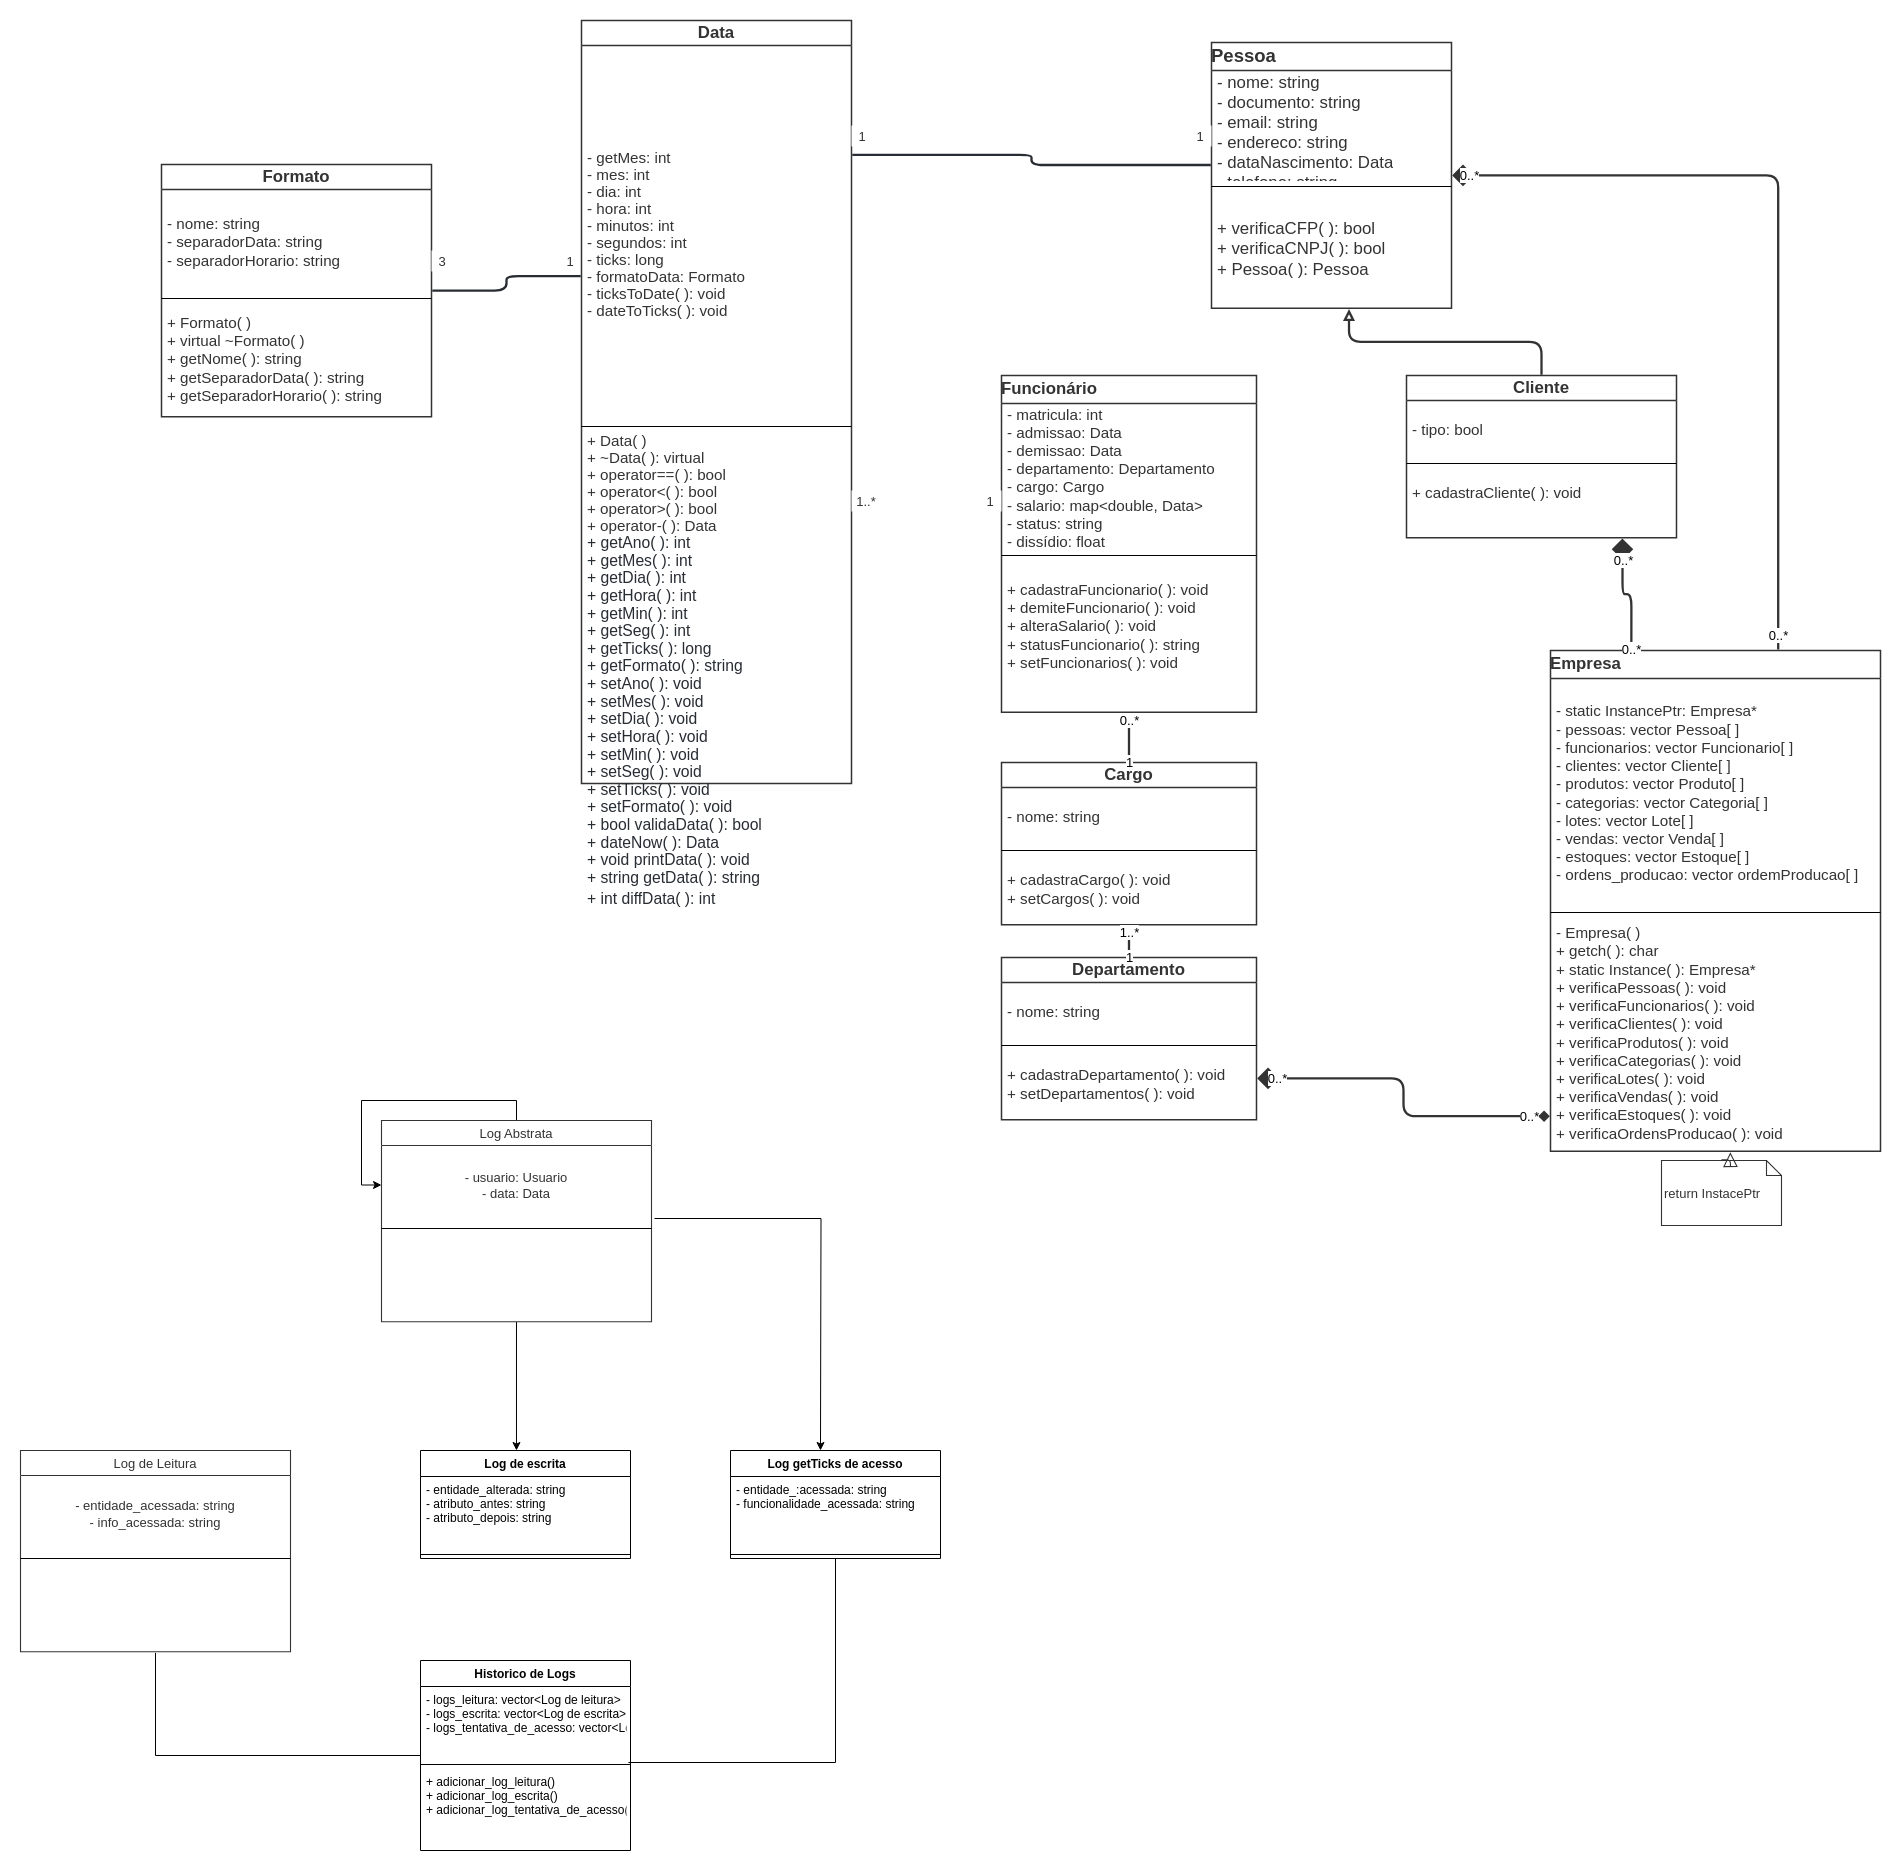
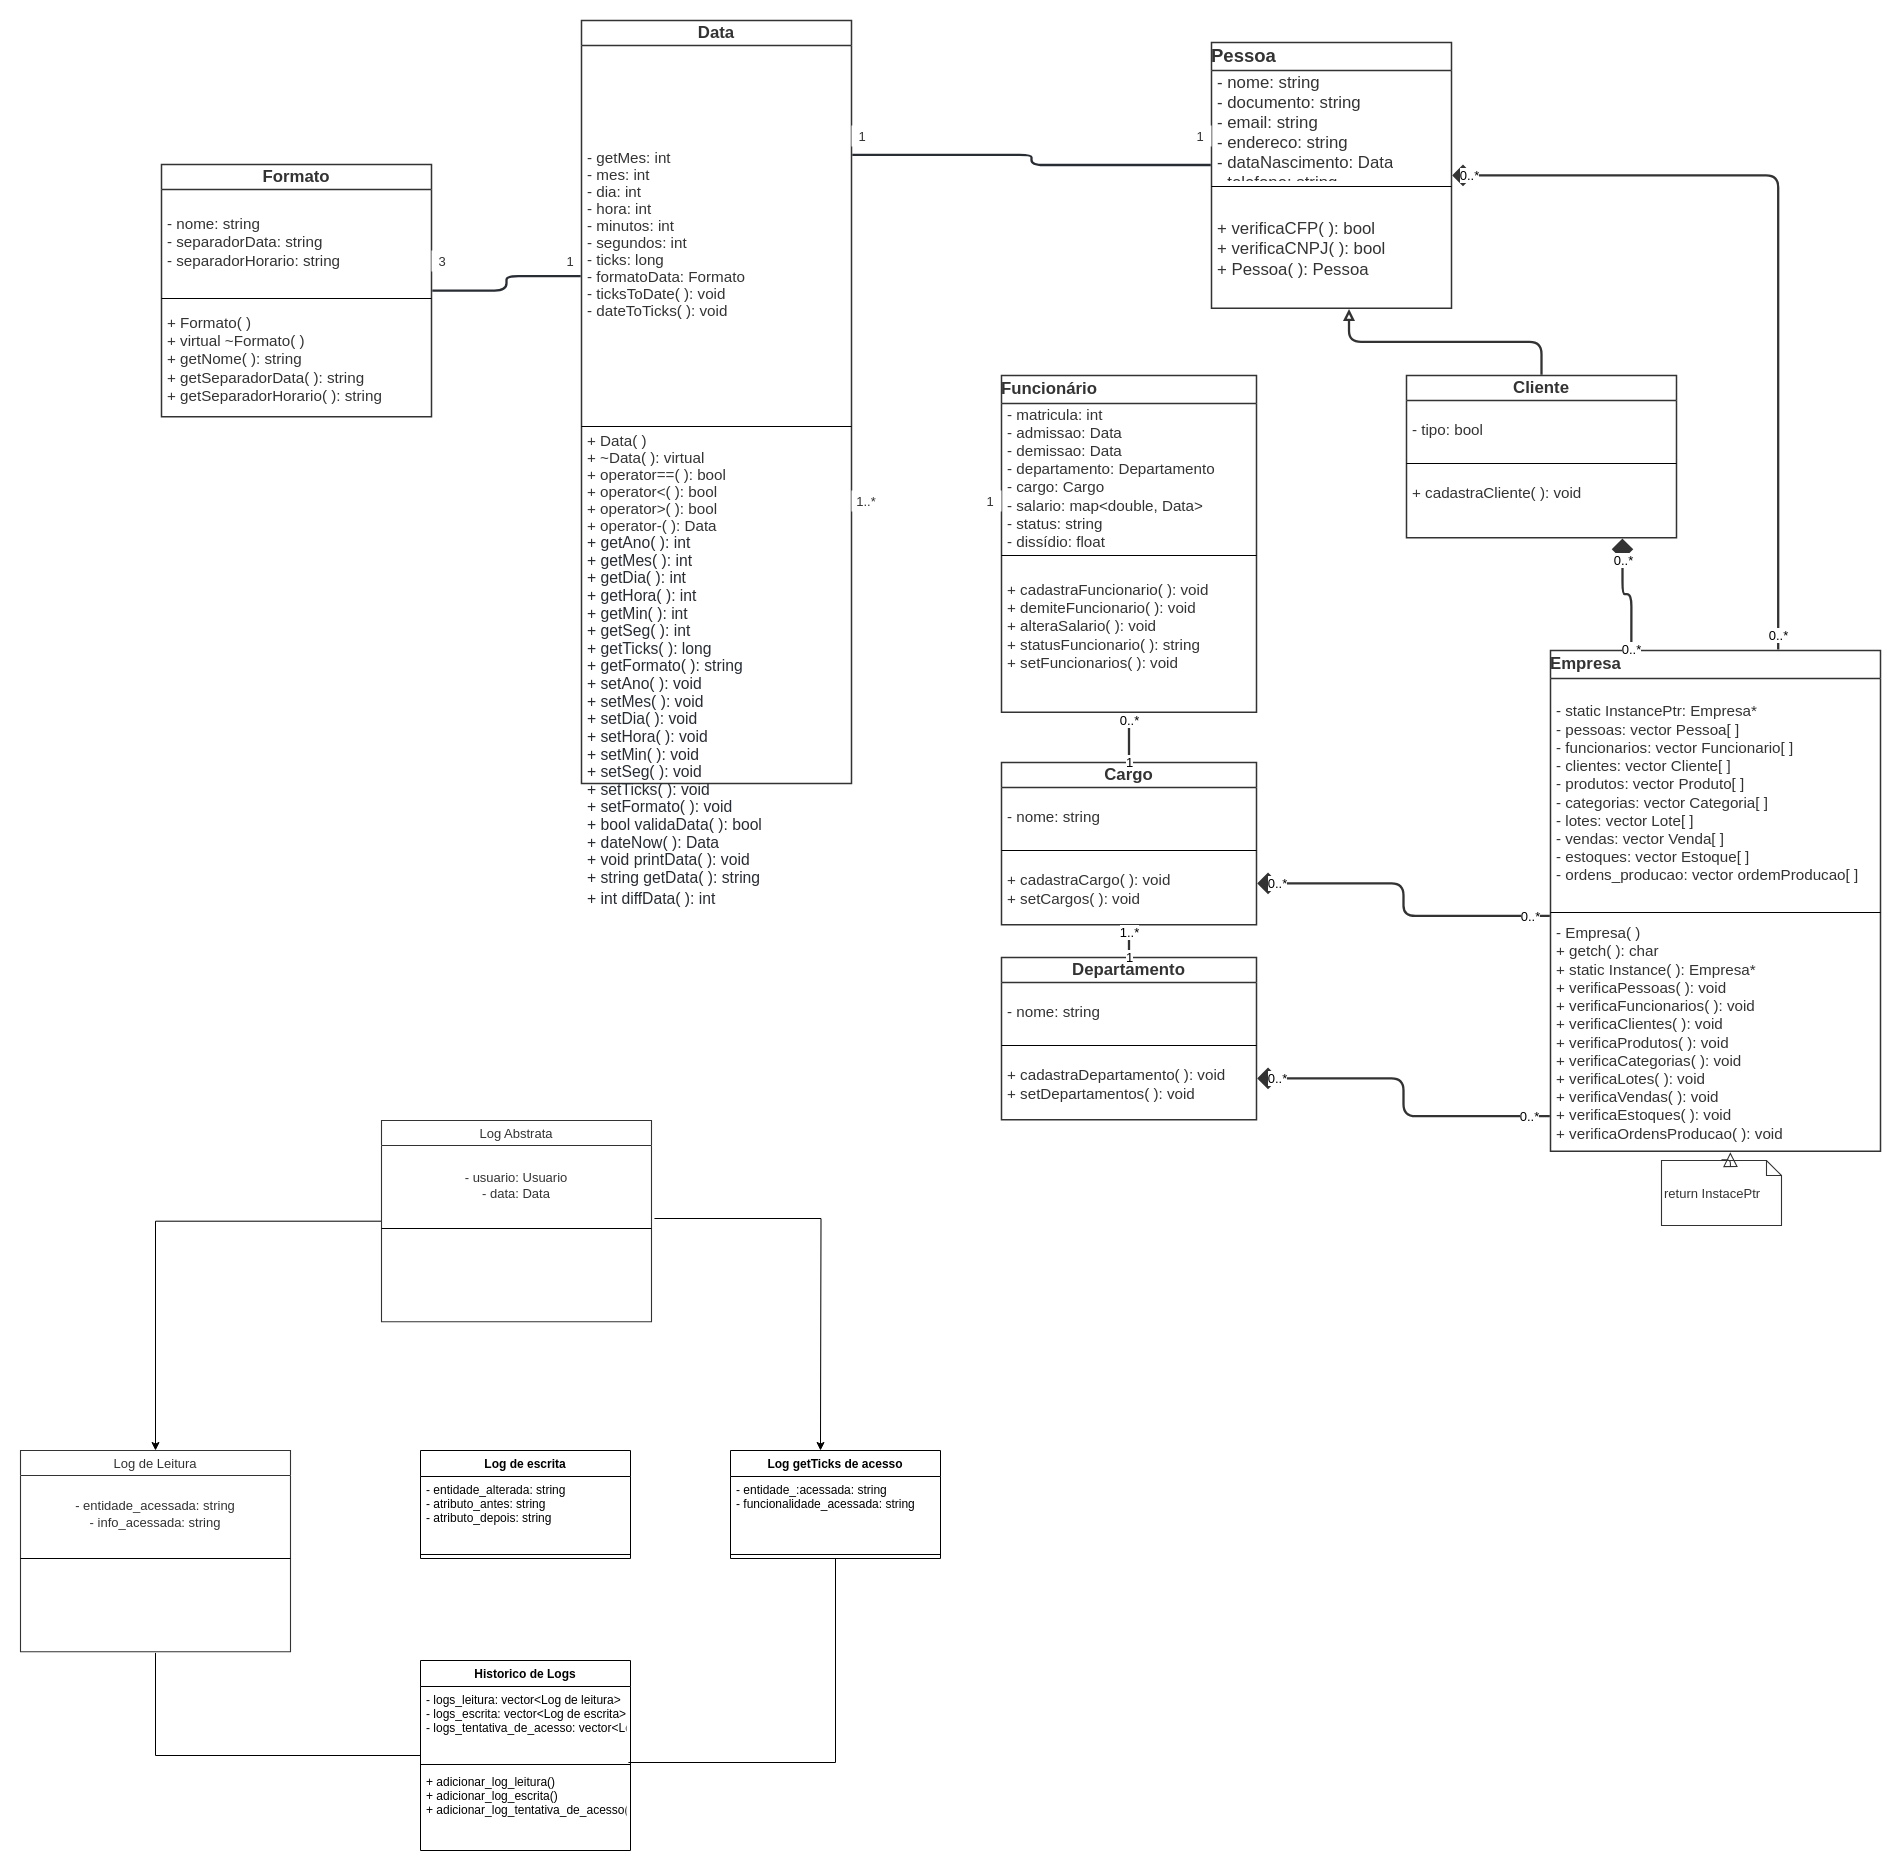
edge "Empresa" -> "Cargo": added, labels "0..*", "0..*"
edge "Log Abstrata" -> "- usuario: Usuario - data: Data": now "Log Abstrata" -> "Log de Leitura"
edge "Empresa" -- "Departamento": arrowhead diamond -> none
edge "Log Abstrata" -> "Log de escrita": removed
